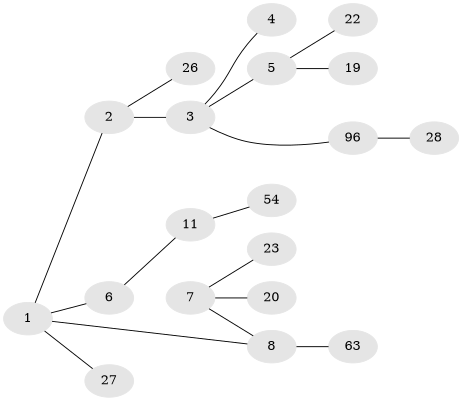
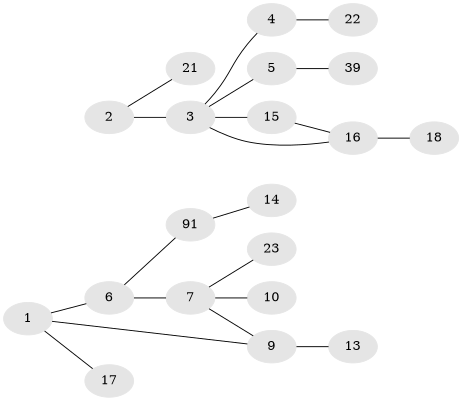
edge "22" -- "5": now "22" -- "4"
node "26": label "26" -> "21"
node "19": label "19" -> "39"
node "15": added
node "96": label "96" -> "16"
node "28": label "28" -> "18"
node "54": label "54" -> "14"
edge "2" -- "1": removed
node "11": label "11" -> "91"
edge "6" -- "7": added
node "20": label "20" -> "10"
node "8": label "8" -> "9"
node "63": label "63" -> "13"
node "27": label "27" -> "17"
